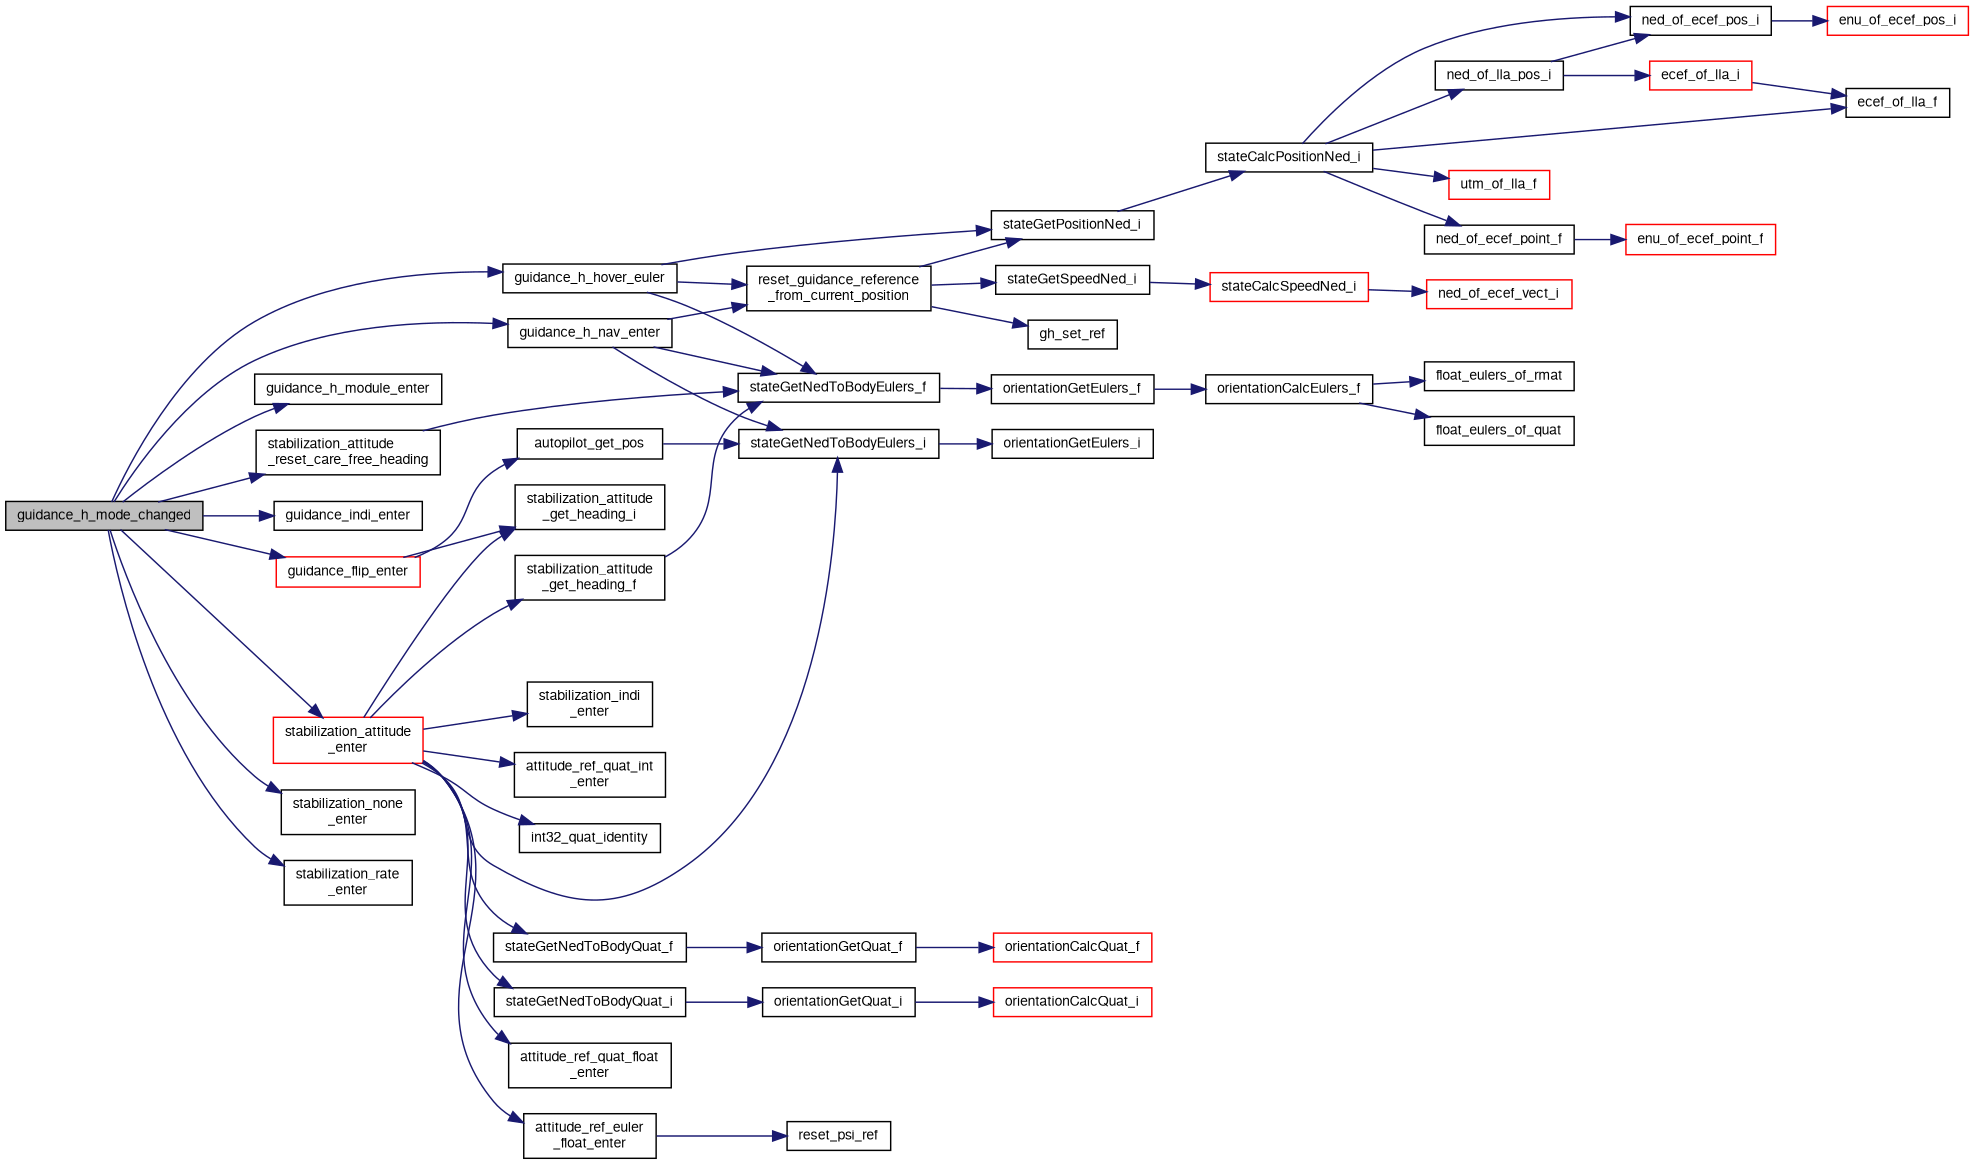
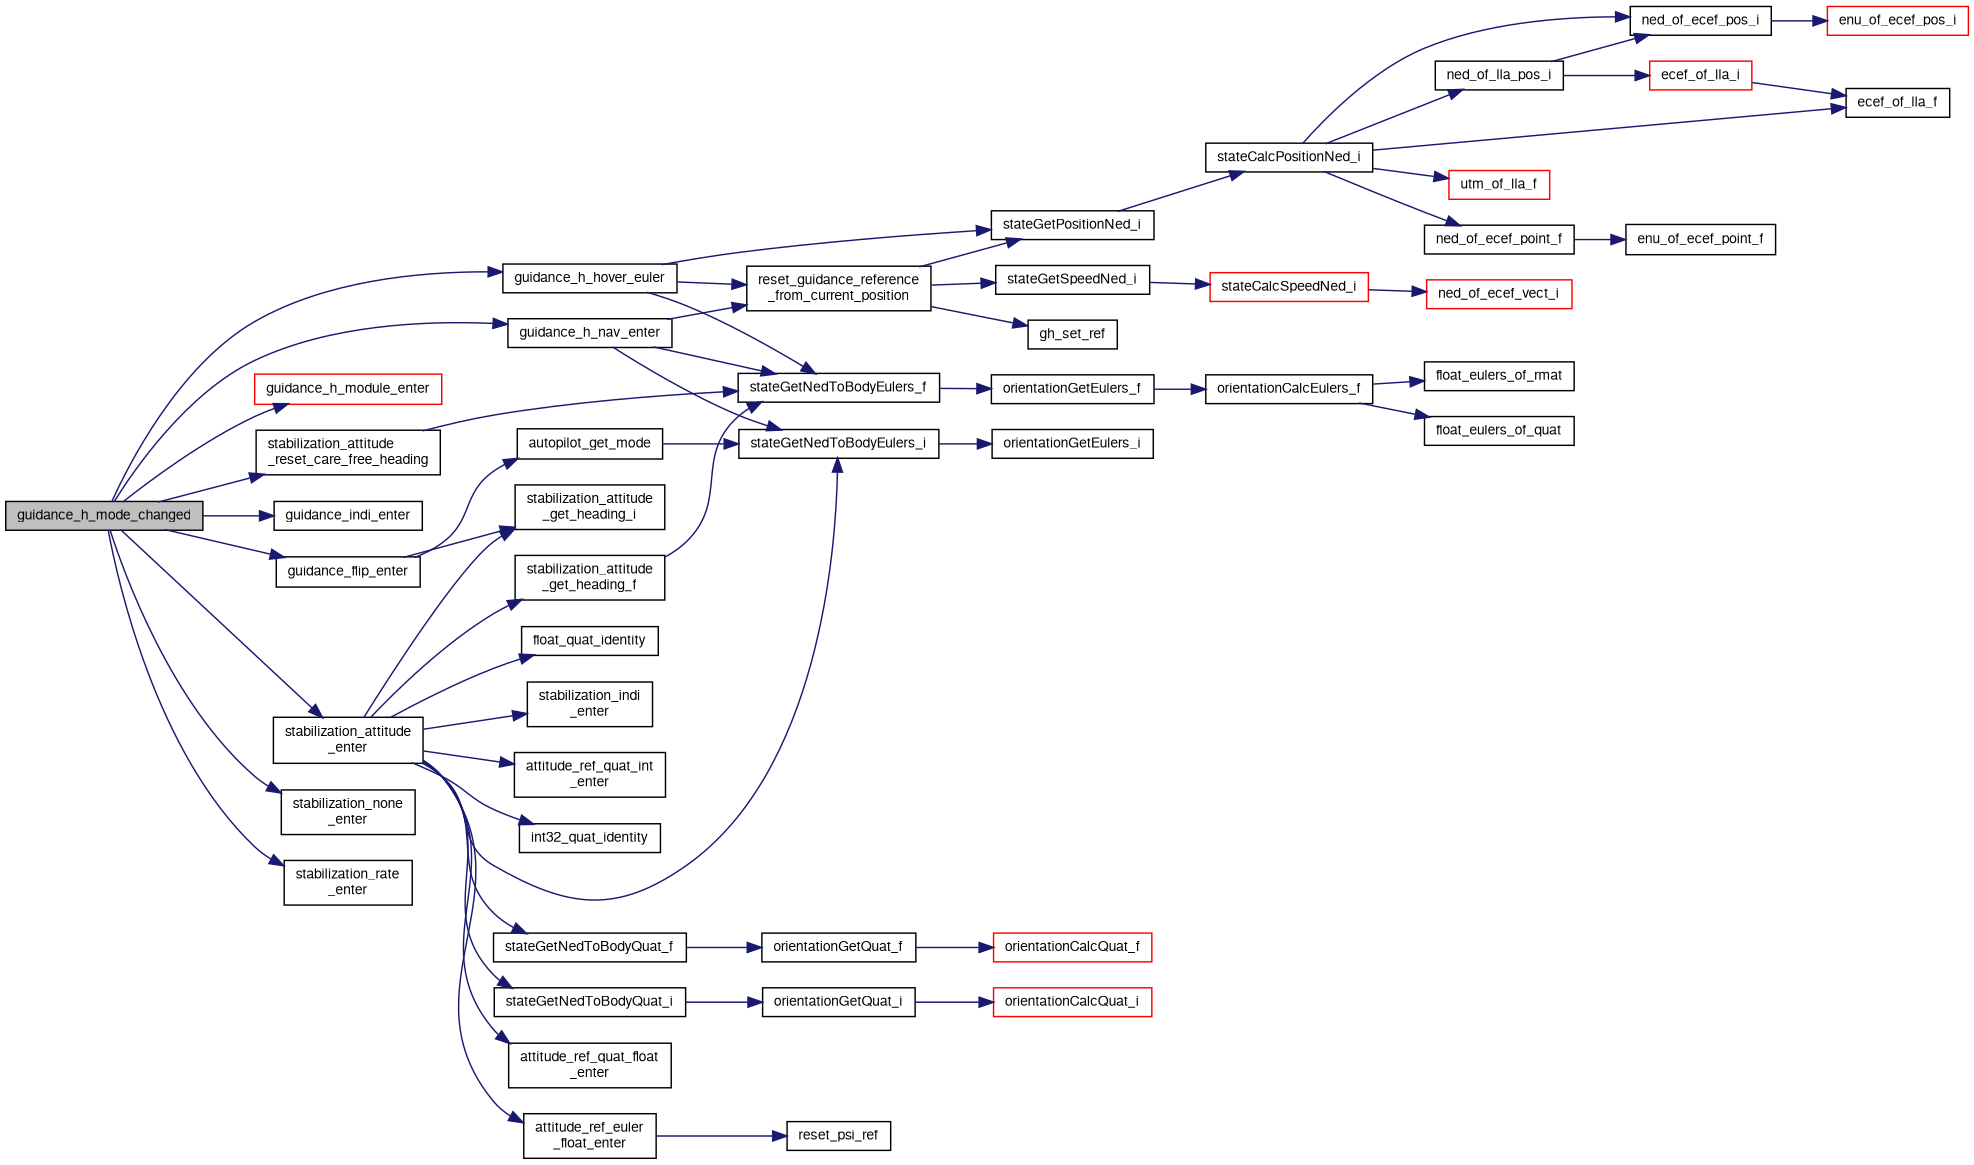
node "enu_of_ecef_point_f": color red -> black
node "guidance_h_module_enter": color black -> red
node "autopilot_get_pos": label "autopilot_get_pos" -> "autopilot_get_mode"
node "guidance_flip_enter": color red -> black
node "float_quat_identity": added
node "stabilization_attitude _enter": color red -> black
